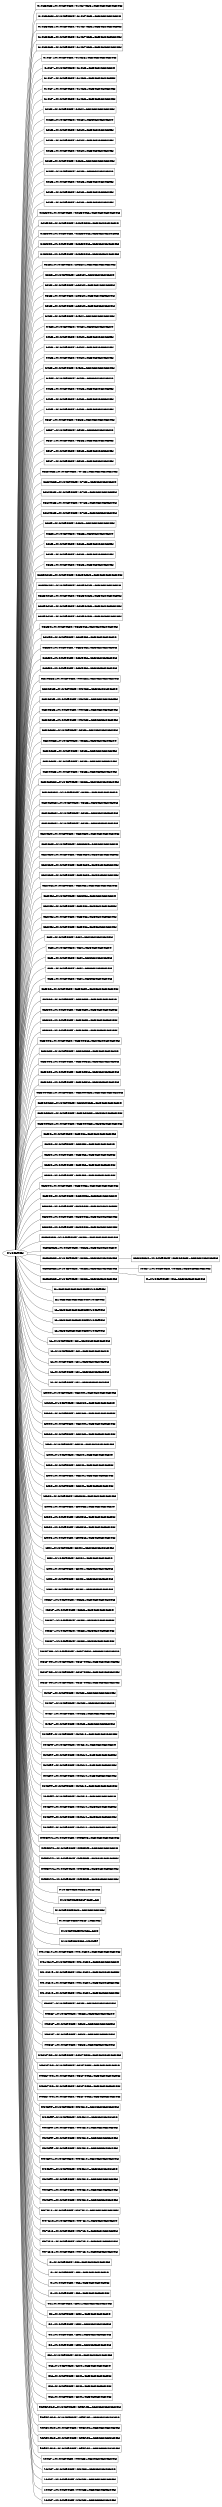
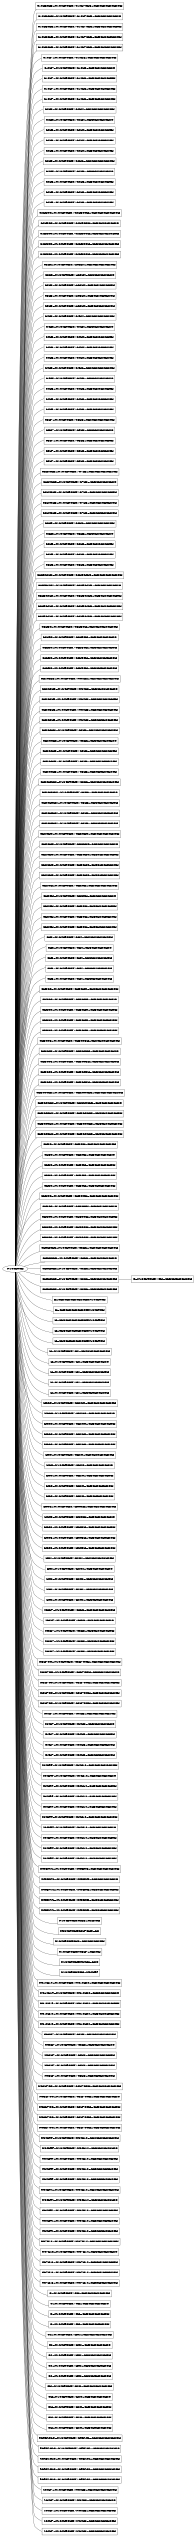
edge "CHCHCH3+N1C4H9OH=>C3H6+CH3CH2CH2CHOH" -- "CH3COCH2+N1C4H9OH=>CH3COCH3+CH3CH2CH2CHOH": now "N1C4H9OH" -- "CH3COCH2+N1C4H9OH=>CH3COCH3+CH3CH2CH2CHOH"
edge "CHCHCH3+N1C4H9OH=>C3H6+CH3CH2CHCH2OH" -- "IC4H7+N1C4H9OH=>IC4H8+CH3CHCH2CH2OH": now "N1C4H9OH" -- "IC4H7+N1C4H9OH=>IC4H8+CH3CHCH2CH2OH"
node "IC3H7OO+N1C4H9OH=>C3H7OOH+CH2CH2CH2CH2OH": added
node "N1C4H9OH=C3H7CHO+H2": label "N1C4H9OH=C3H7CHO+H2" -> "N5C4H9OH=C3H7CHO+H2"
